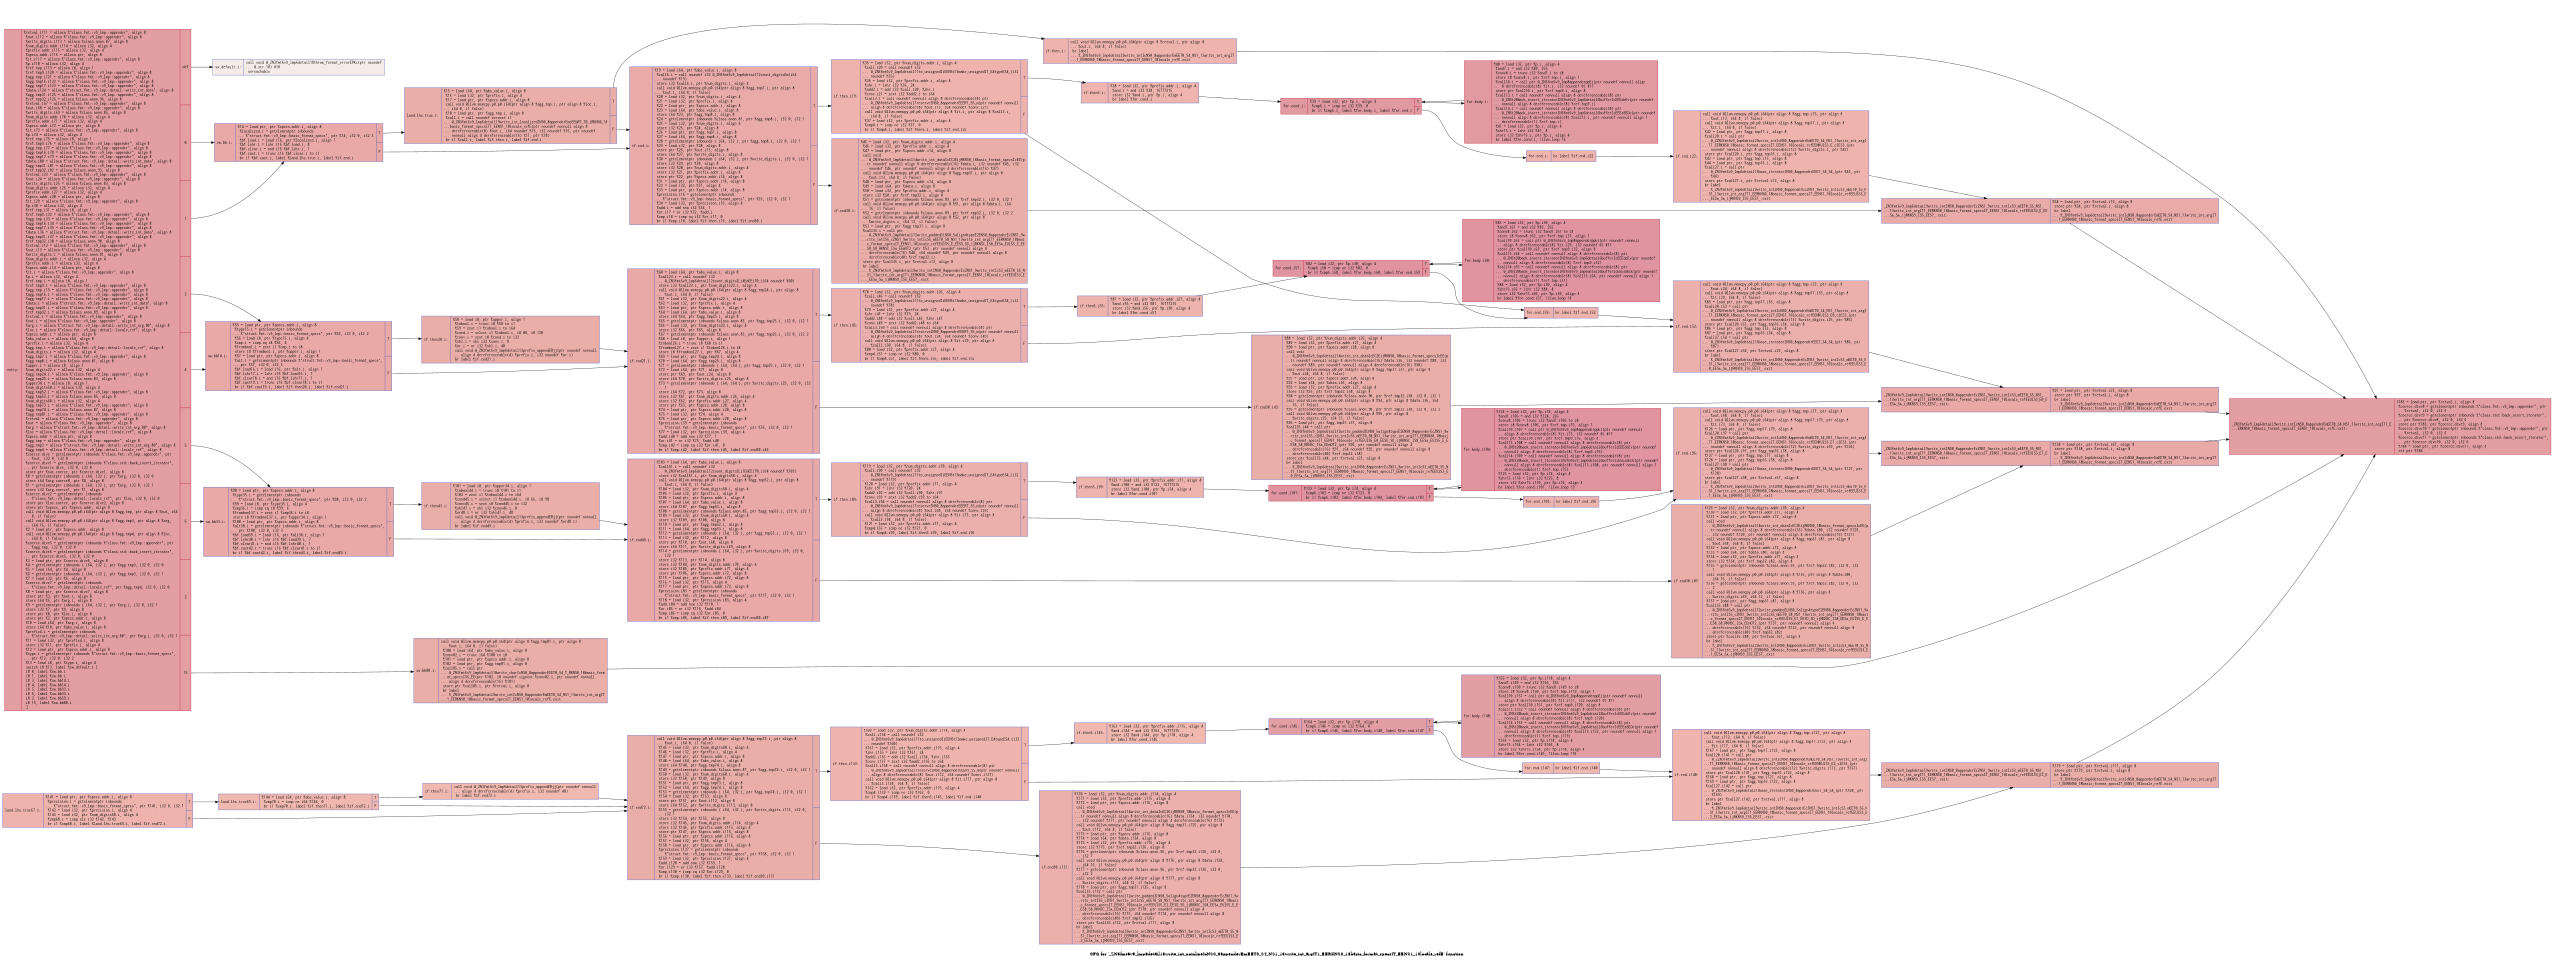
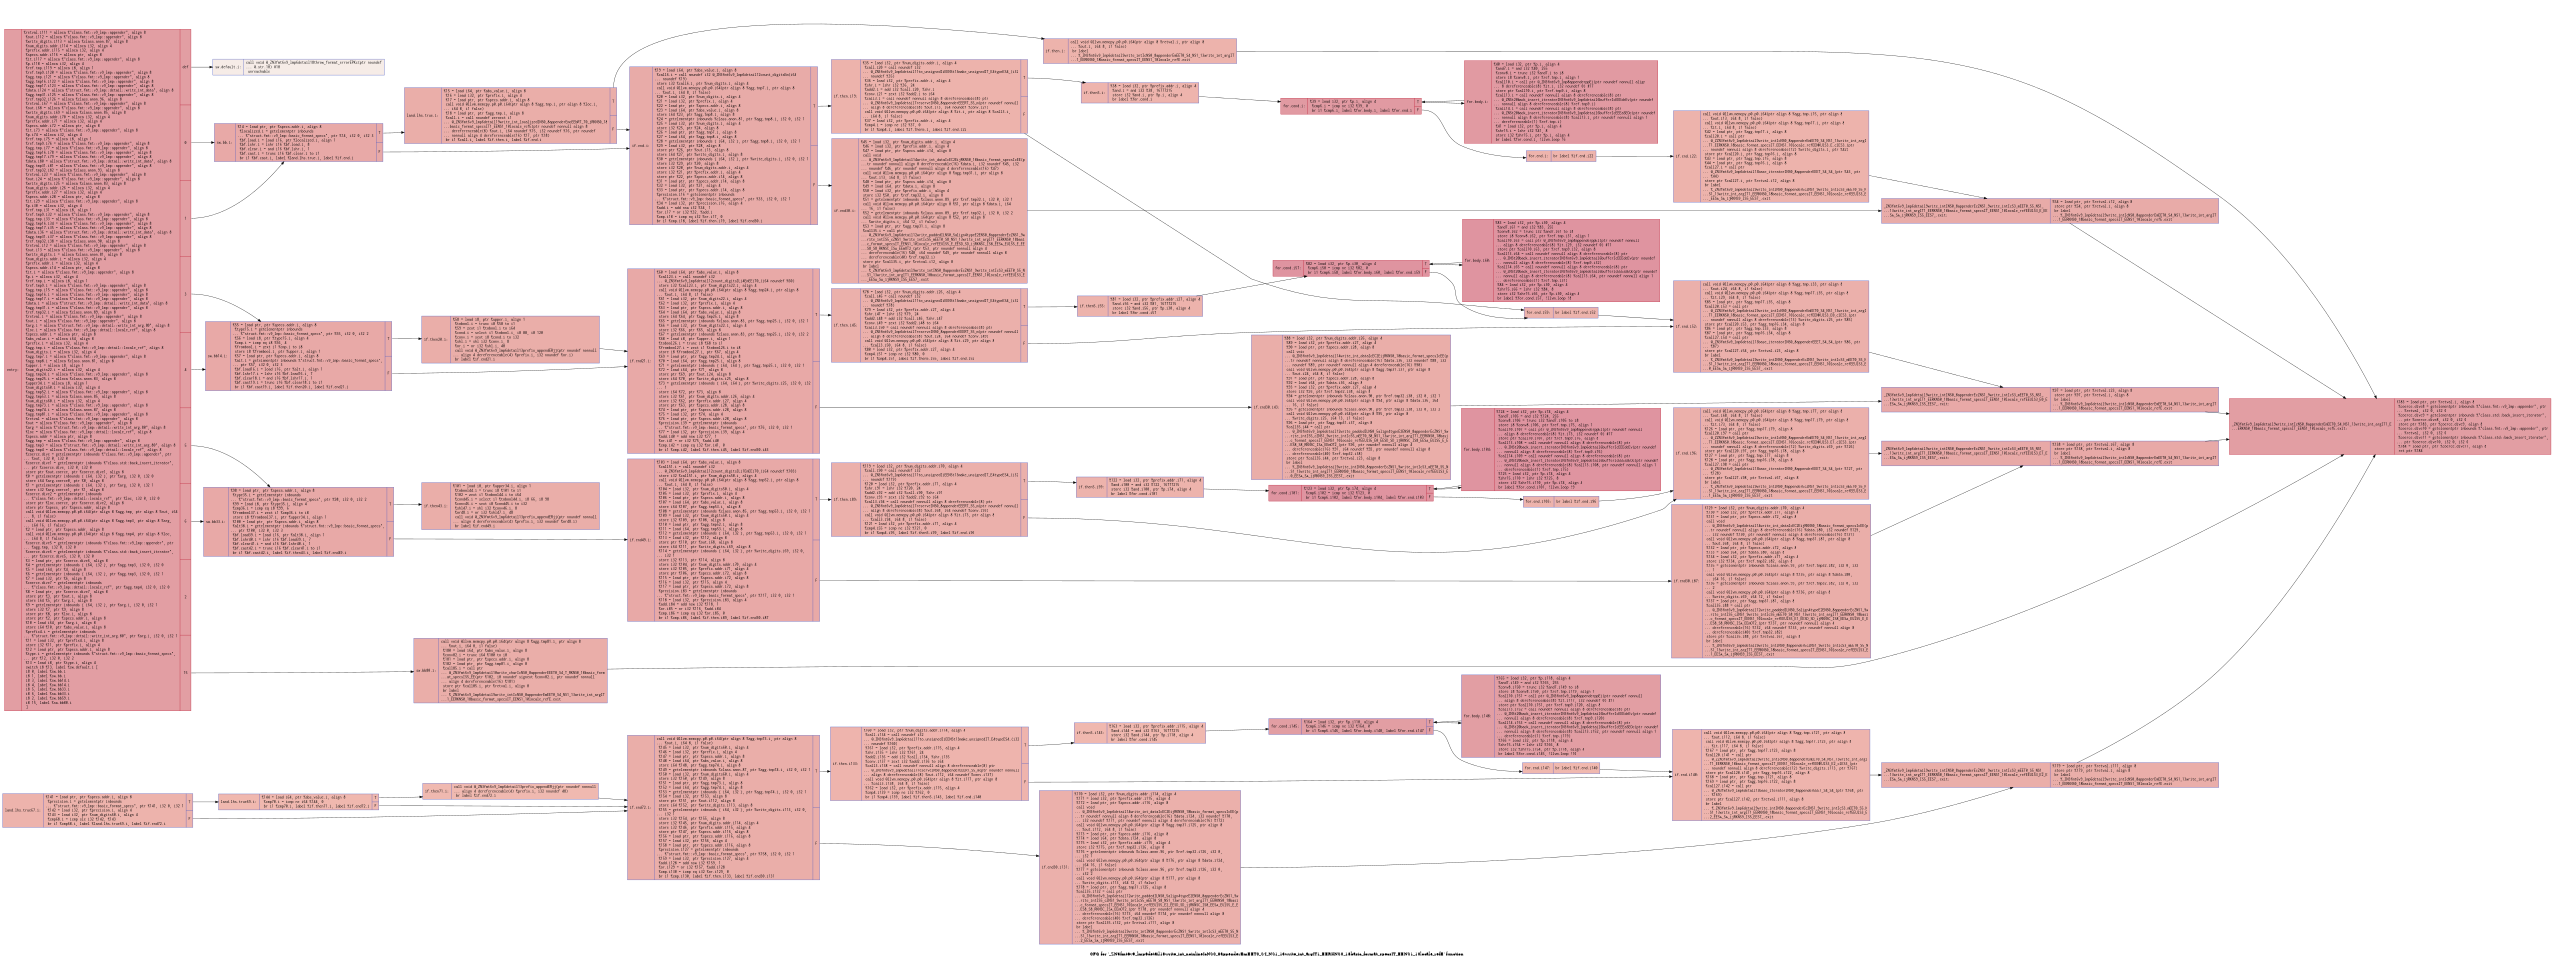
edge "if.then43.i:" -> "if.end49.i:": removed
